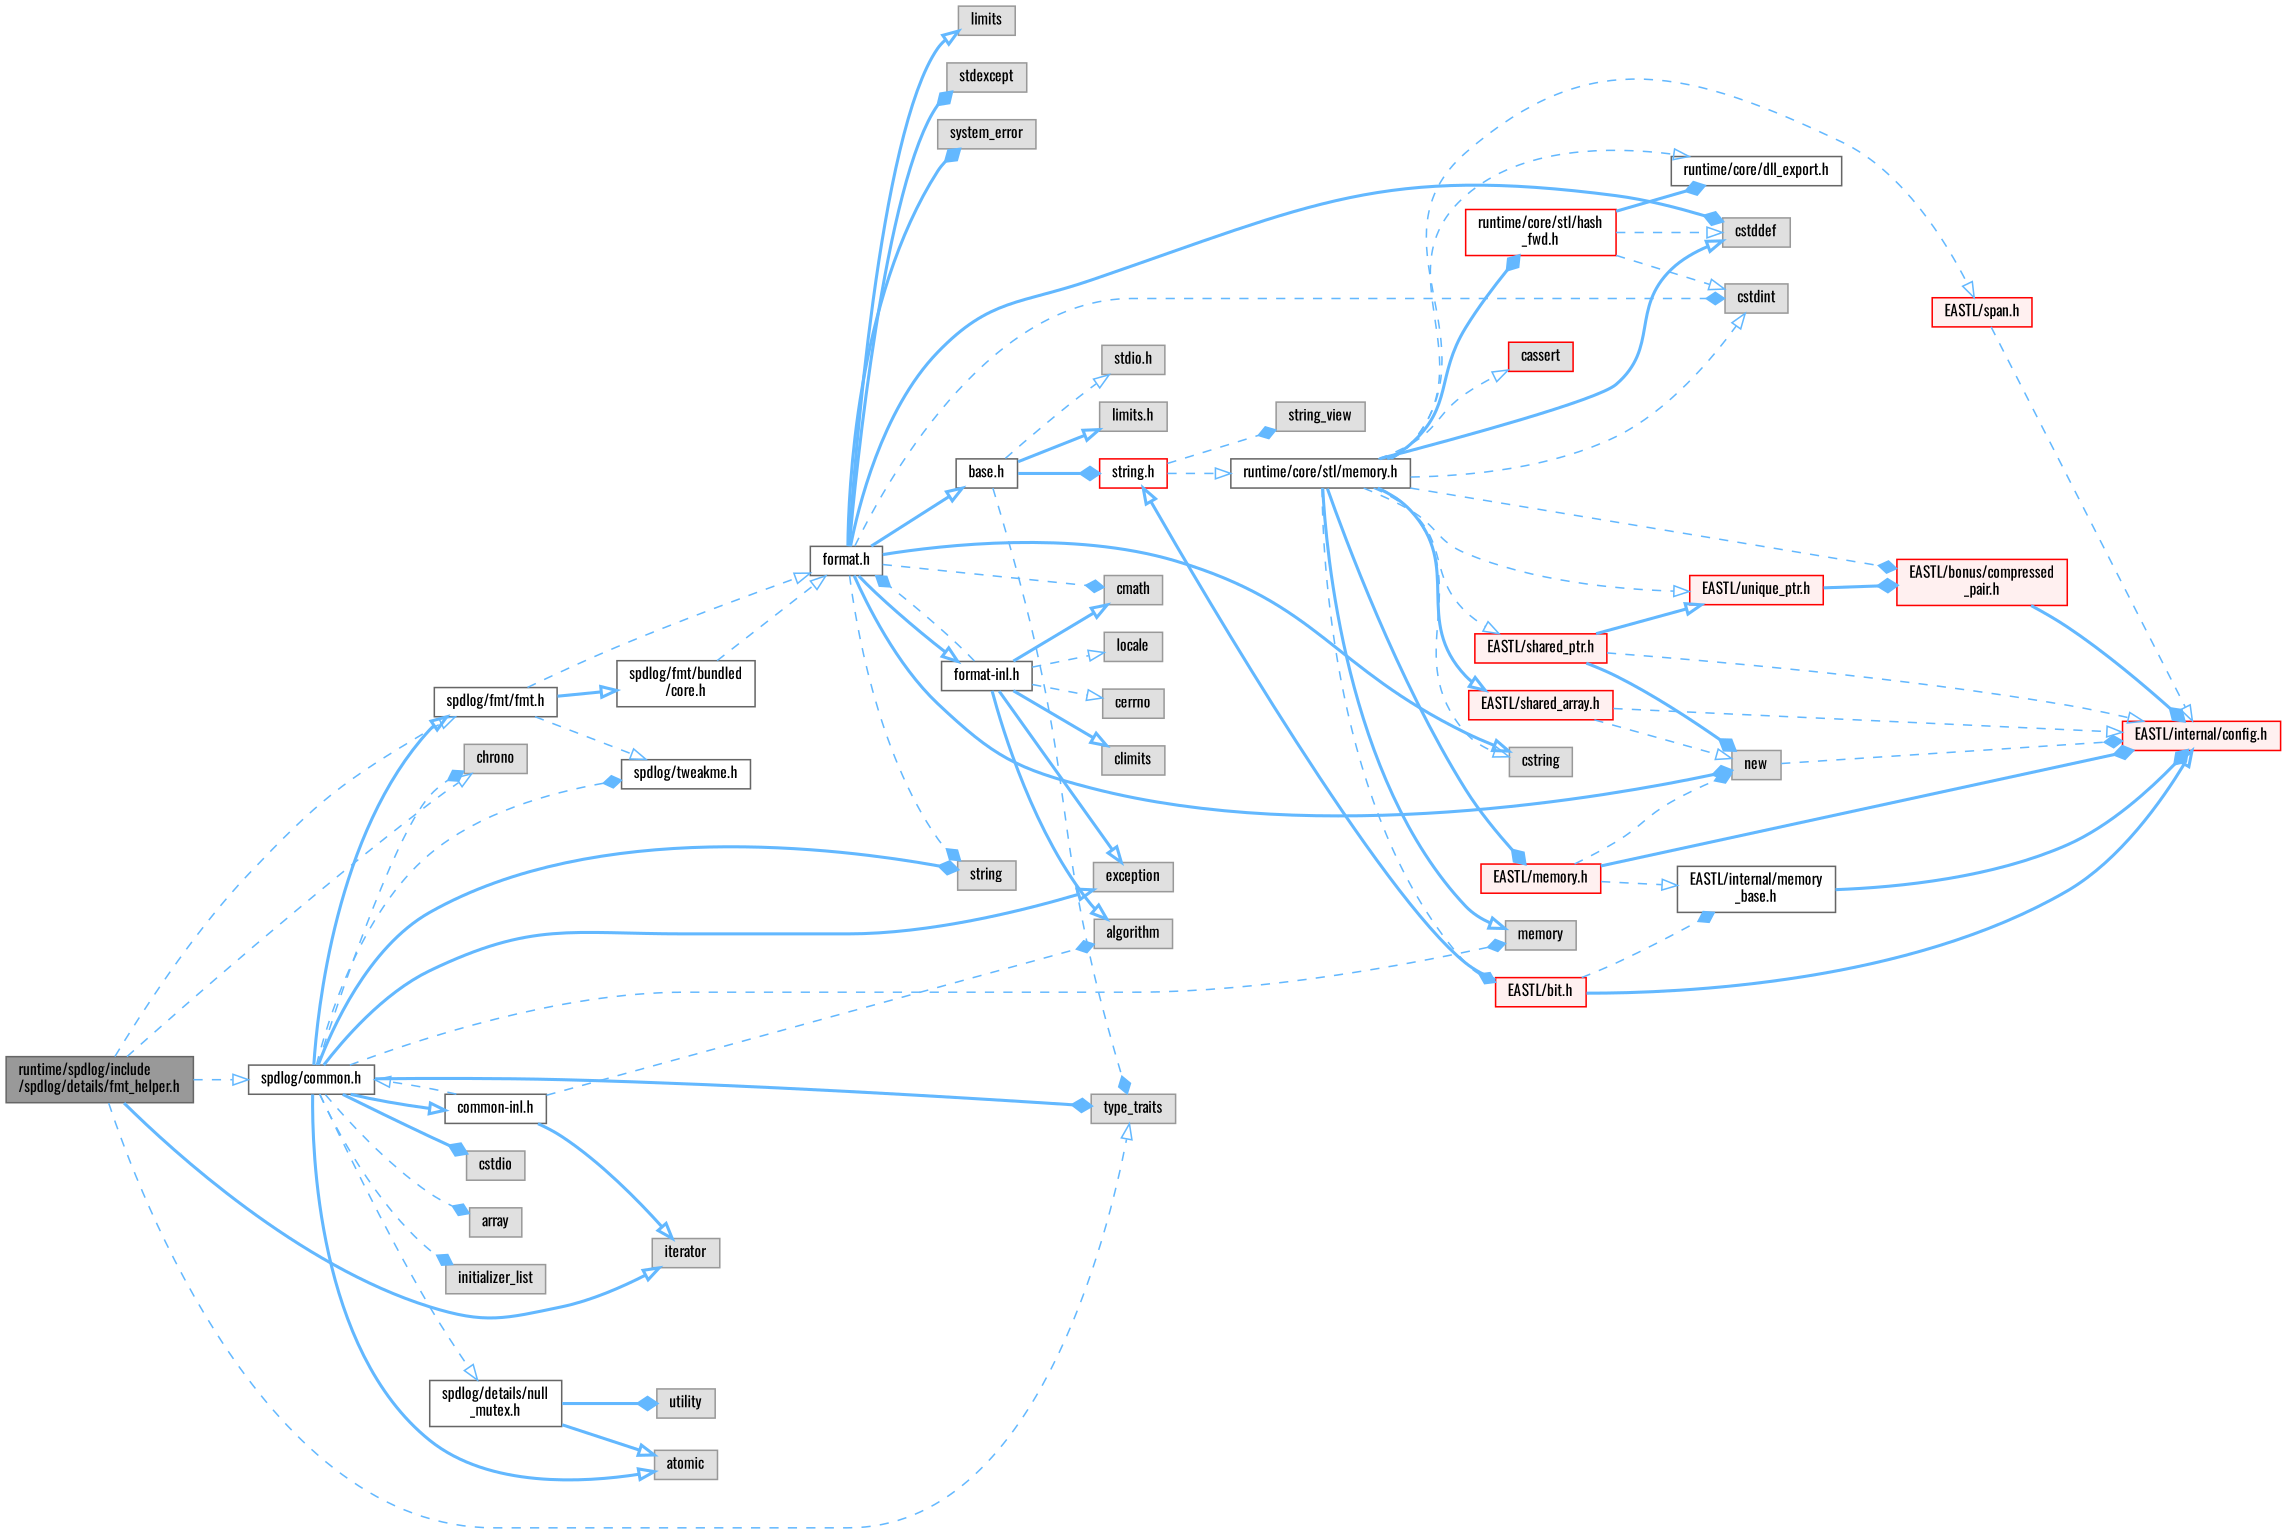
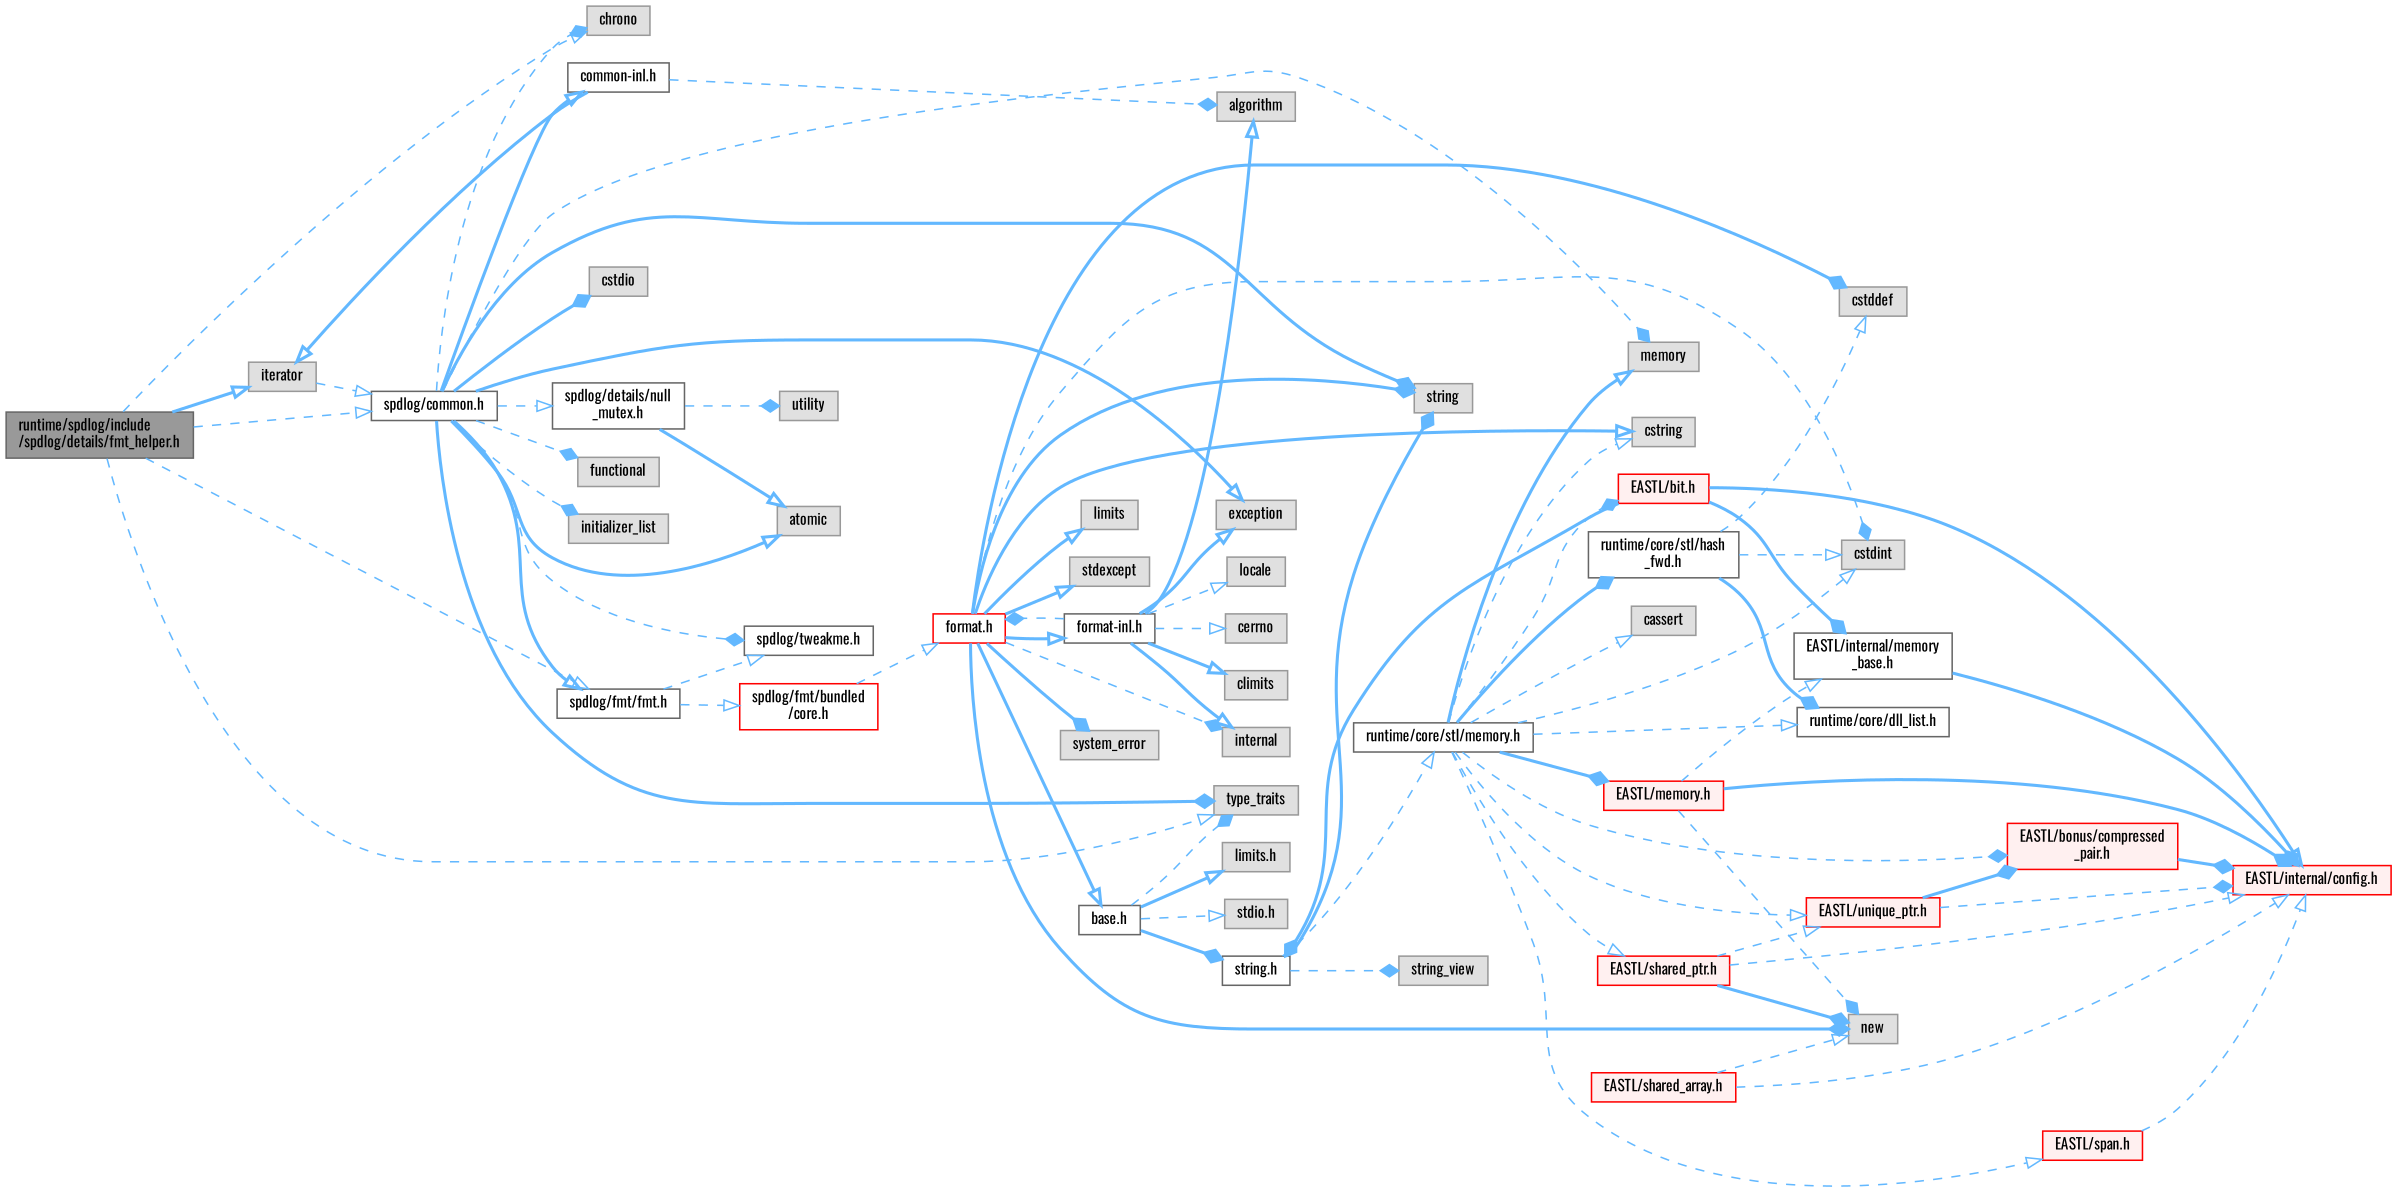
node "runtime/core/dll_export.h": label "runtime/core/dll_export.h" -> "runtime/core/dll_list.h"
node "runtime/core/stl/hash _fwd.h": color red -> grey40
edge "format.h" -> "stdexcept": arrowhead diamond -> onormal
node "cassert": color red -> grey60
edge "runtime/core/stl/memory.h" -> "cstddef": removed
node "string.h": color red -> grey40
node "format.h": color grey40 -> red
edge "runtime/core/stl/memory.h" -> "EASTL/shared_array.h": removed
node "cmath": label "cmath" -> "internal"
edge "EASTL/shared_ptr.h" -> "EASTL/unique_ptr.h": style bold -> dashed
edge "spdlog/fmt/fmt.h" -> "format.h": removed
node "spdlog/fmt/bundled /core.h": color grey40 -> red
edge "string.h" -> "string": added
edge "spdlog/fmt/fmt.h" -> "spdlog/fmt/bundled /core.h": style bold -> dashed
edge "format.h" -> "string": style dashed -> bold
edge "new" -> "EASTL/internal/config.h": now "EASTL/unique_ptr.h" -> "EASTL/internal/config.h"
edge "EASTL/bit.h" -> "string.h": arrowhead onormal -> diamond
edge "EASTL/bit.h" -> "EASTL/internal/memory _base.h": style dashed -> bold
edge "common-inl.h" -> "spdlog/common.h": now "iterator" -> "spdlog/common.h"
node "array": label "array" -> "functional"
edge "spdlog/details/null _mutex.h" -> "utility": style bold -> dashed
